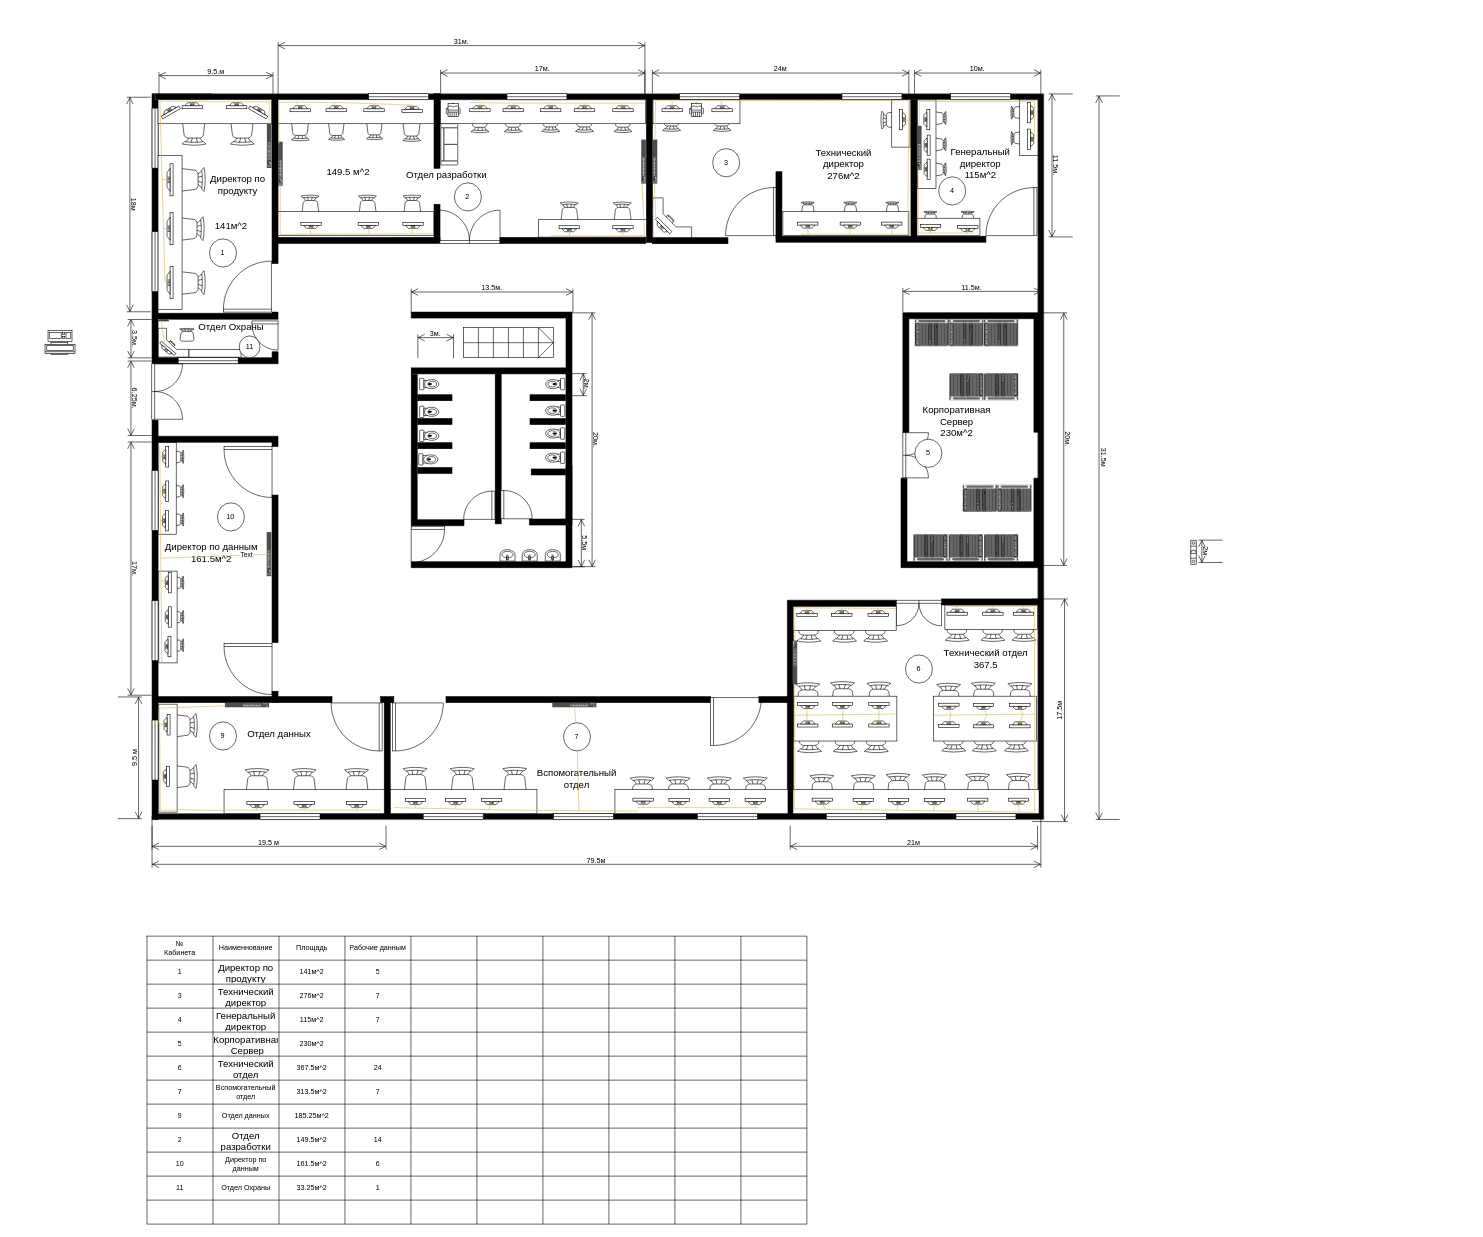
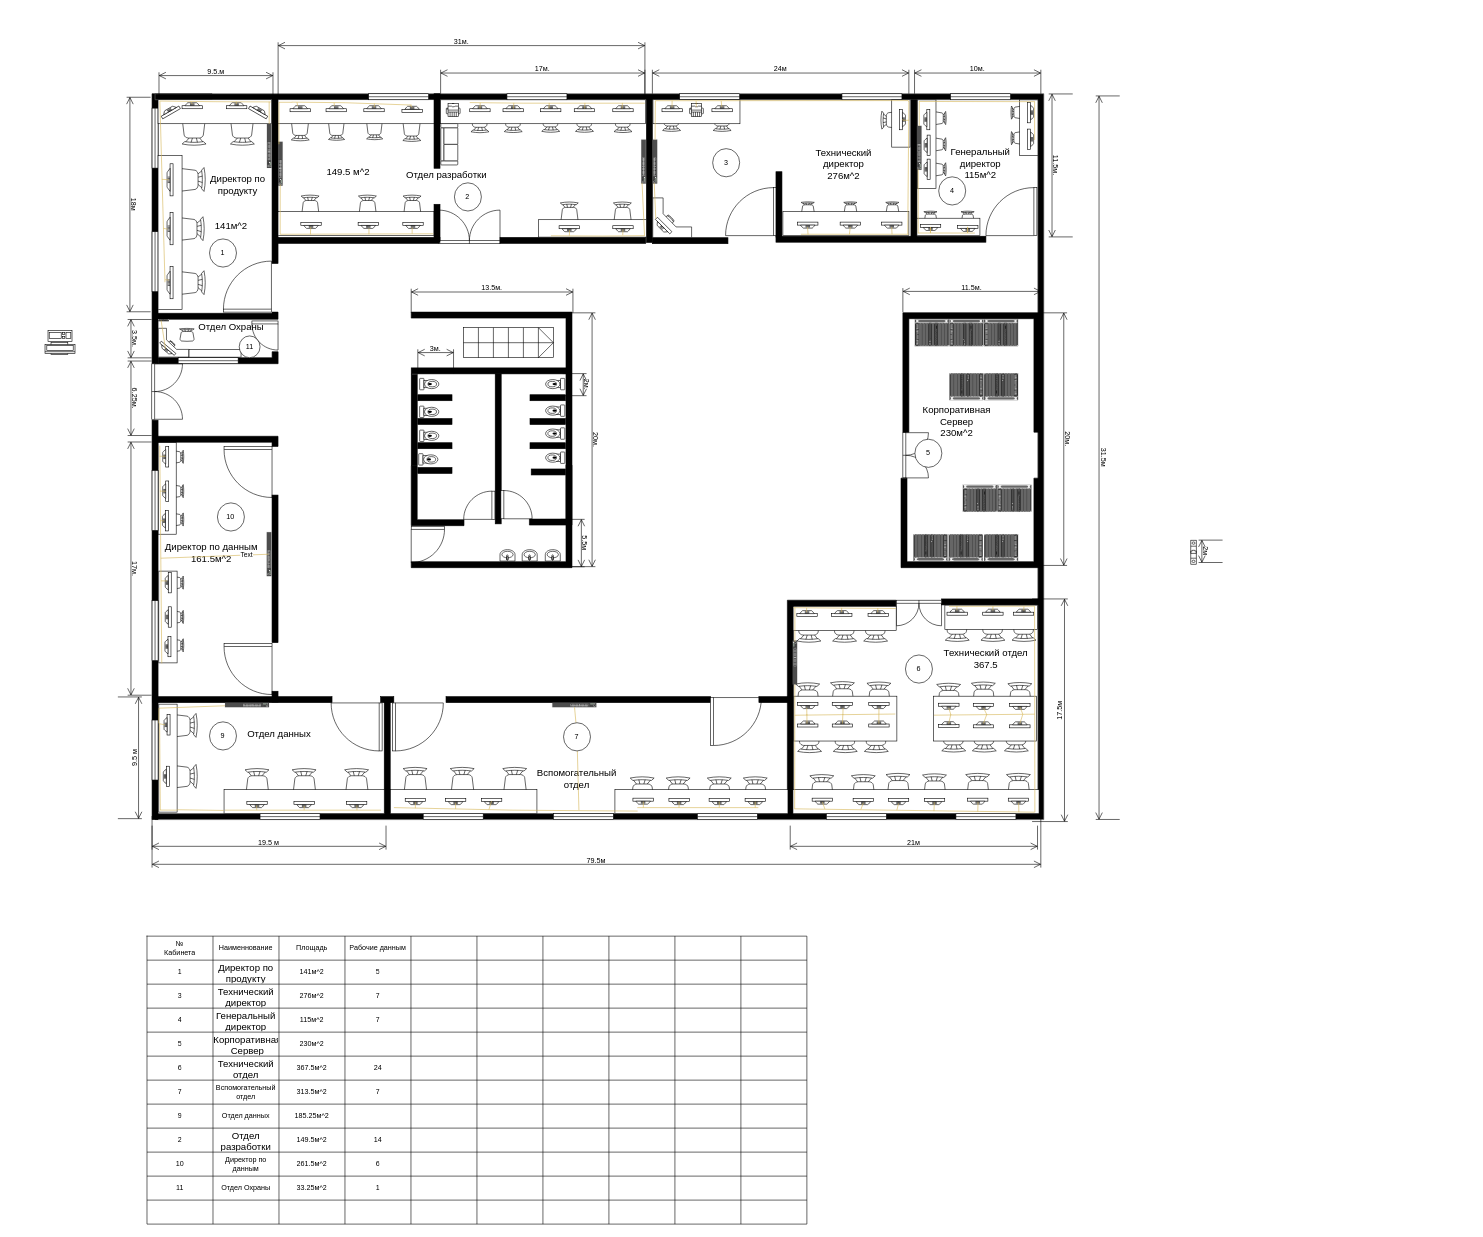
node "3м.": moved (435, 346) -> (435, 361)
node "161.5м^2": label "161.5м^2" -> "261.5м^2"
